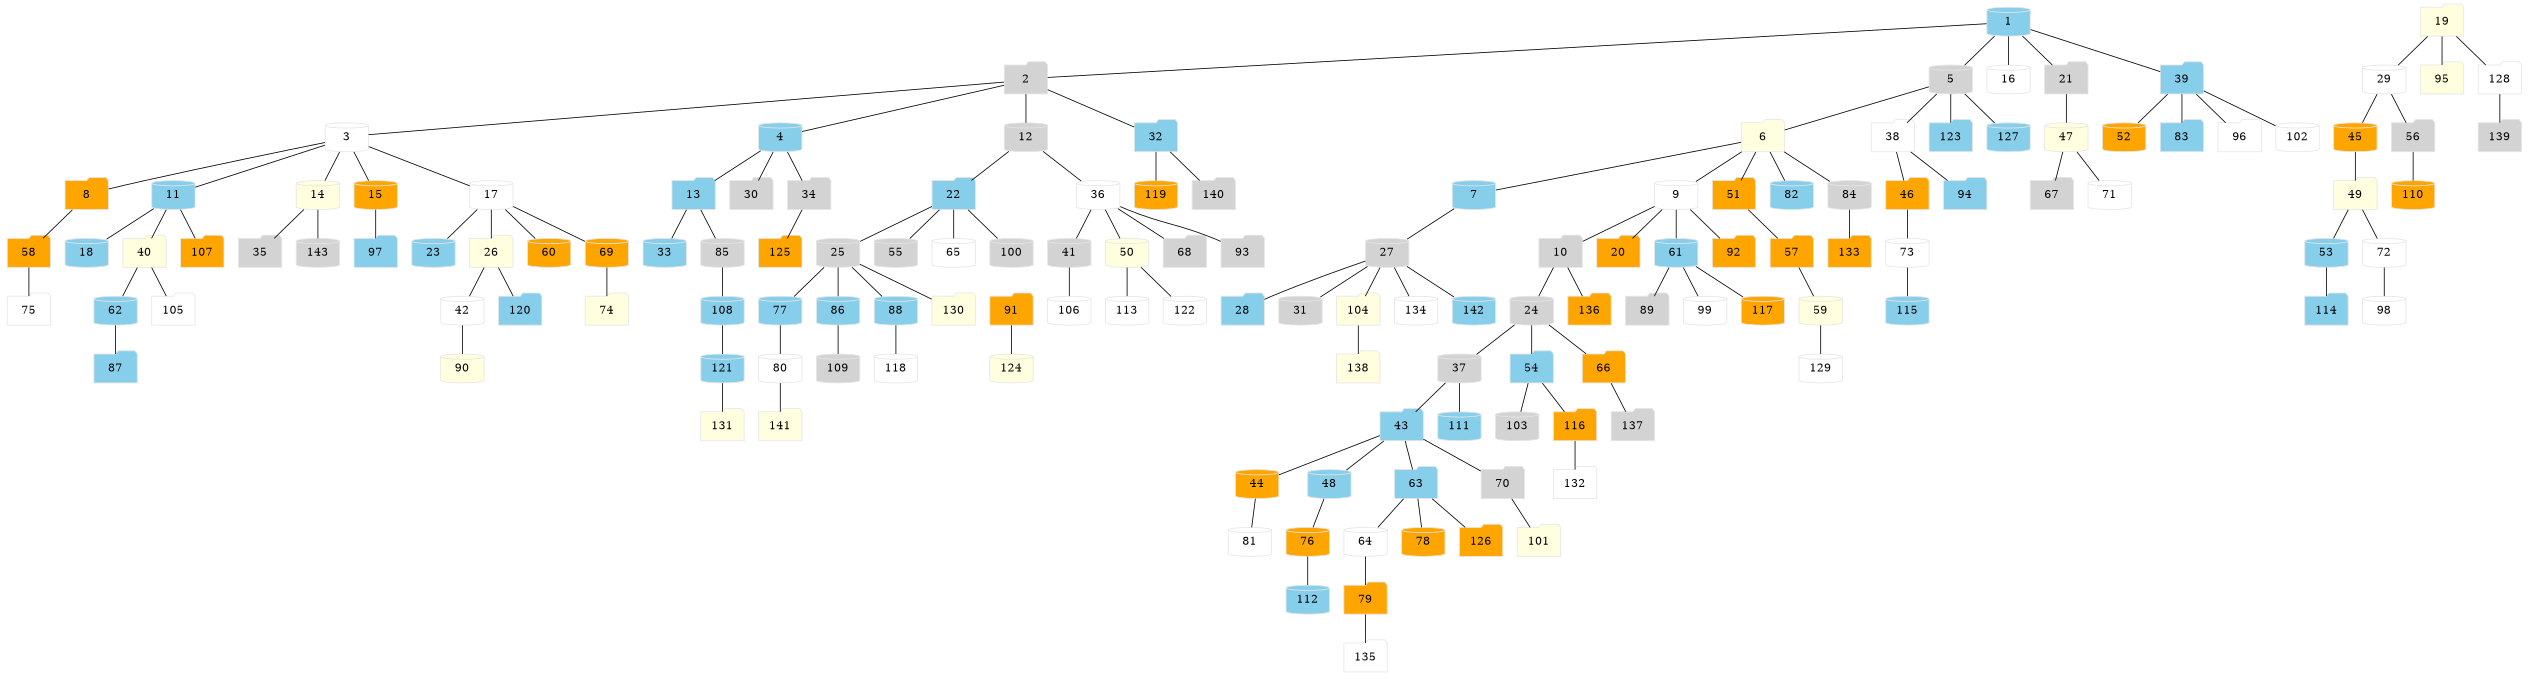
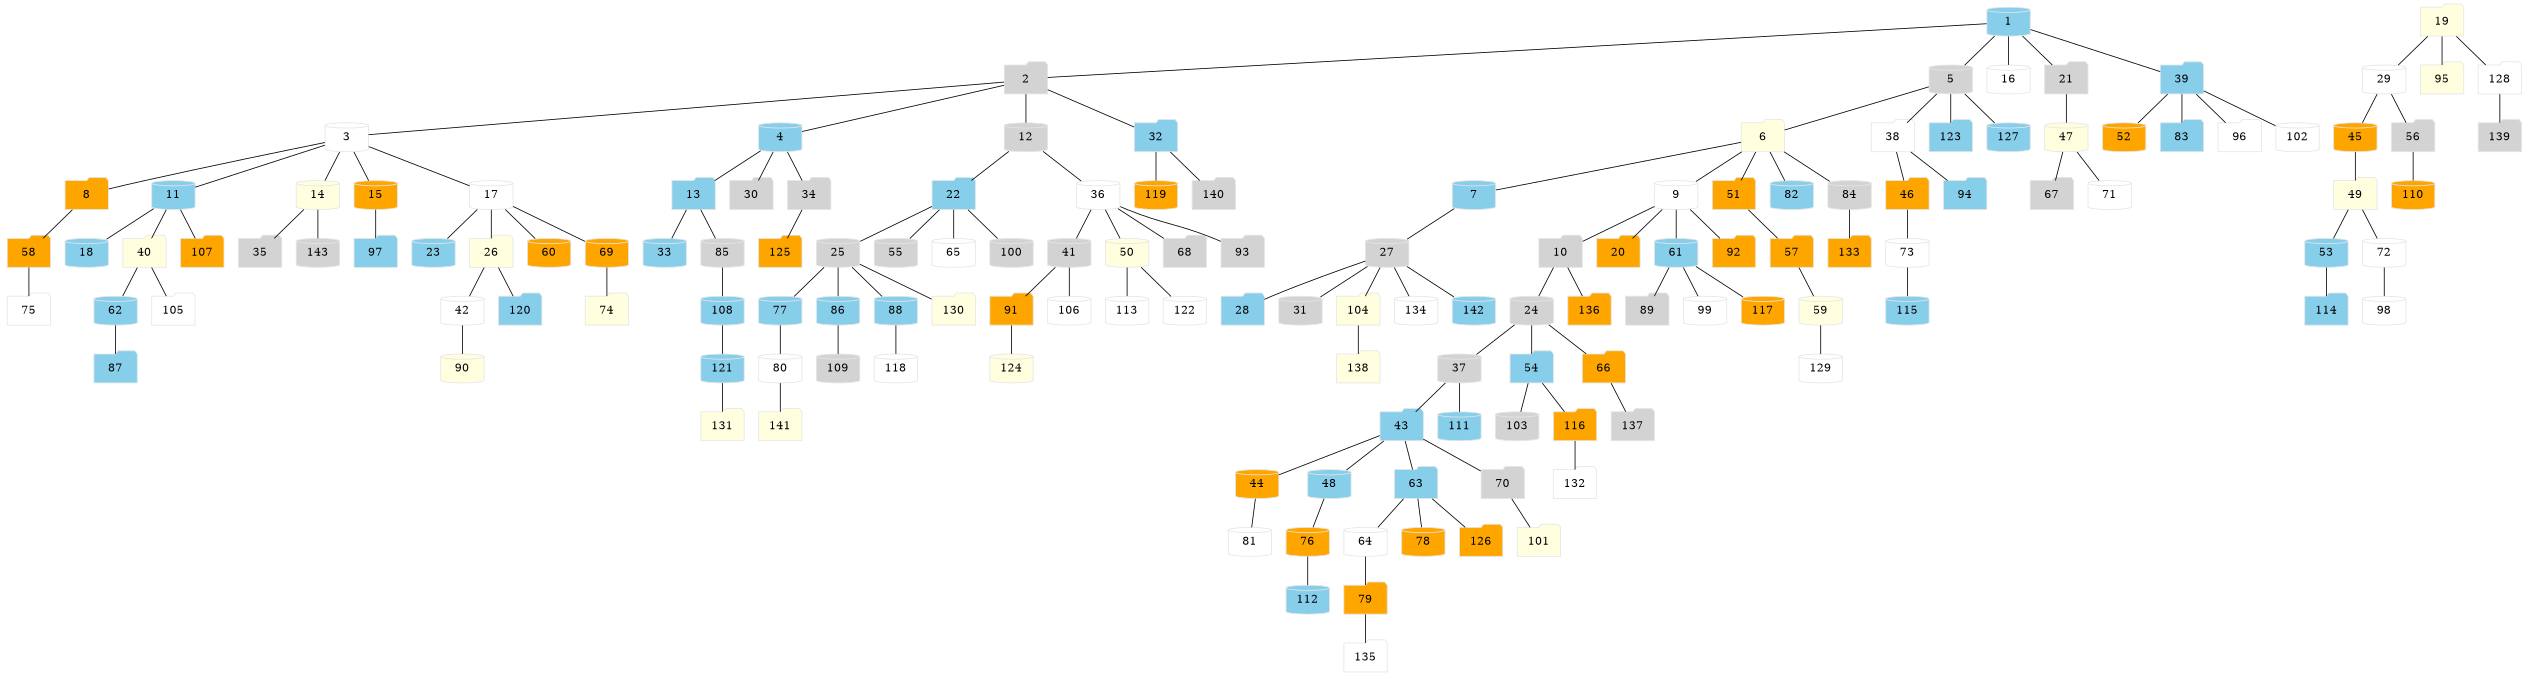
edge "41" -- "91": added
